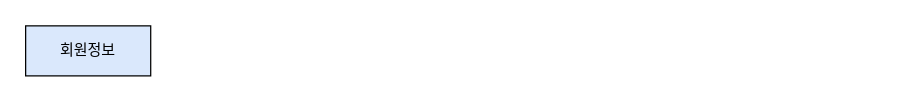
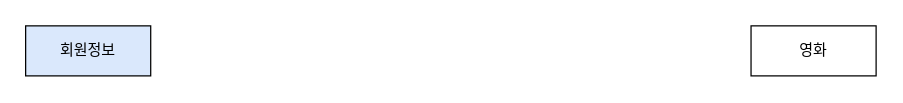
node "영화": added
